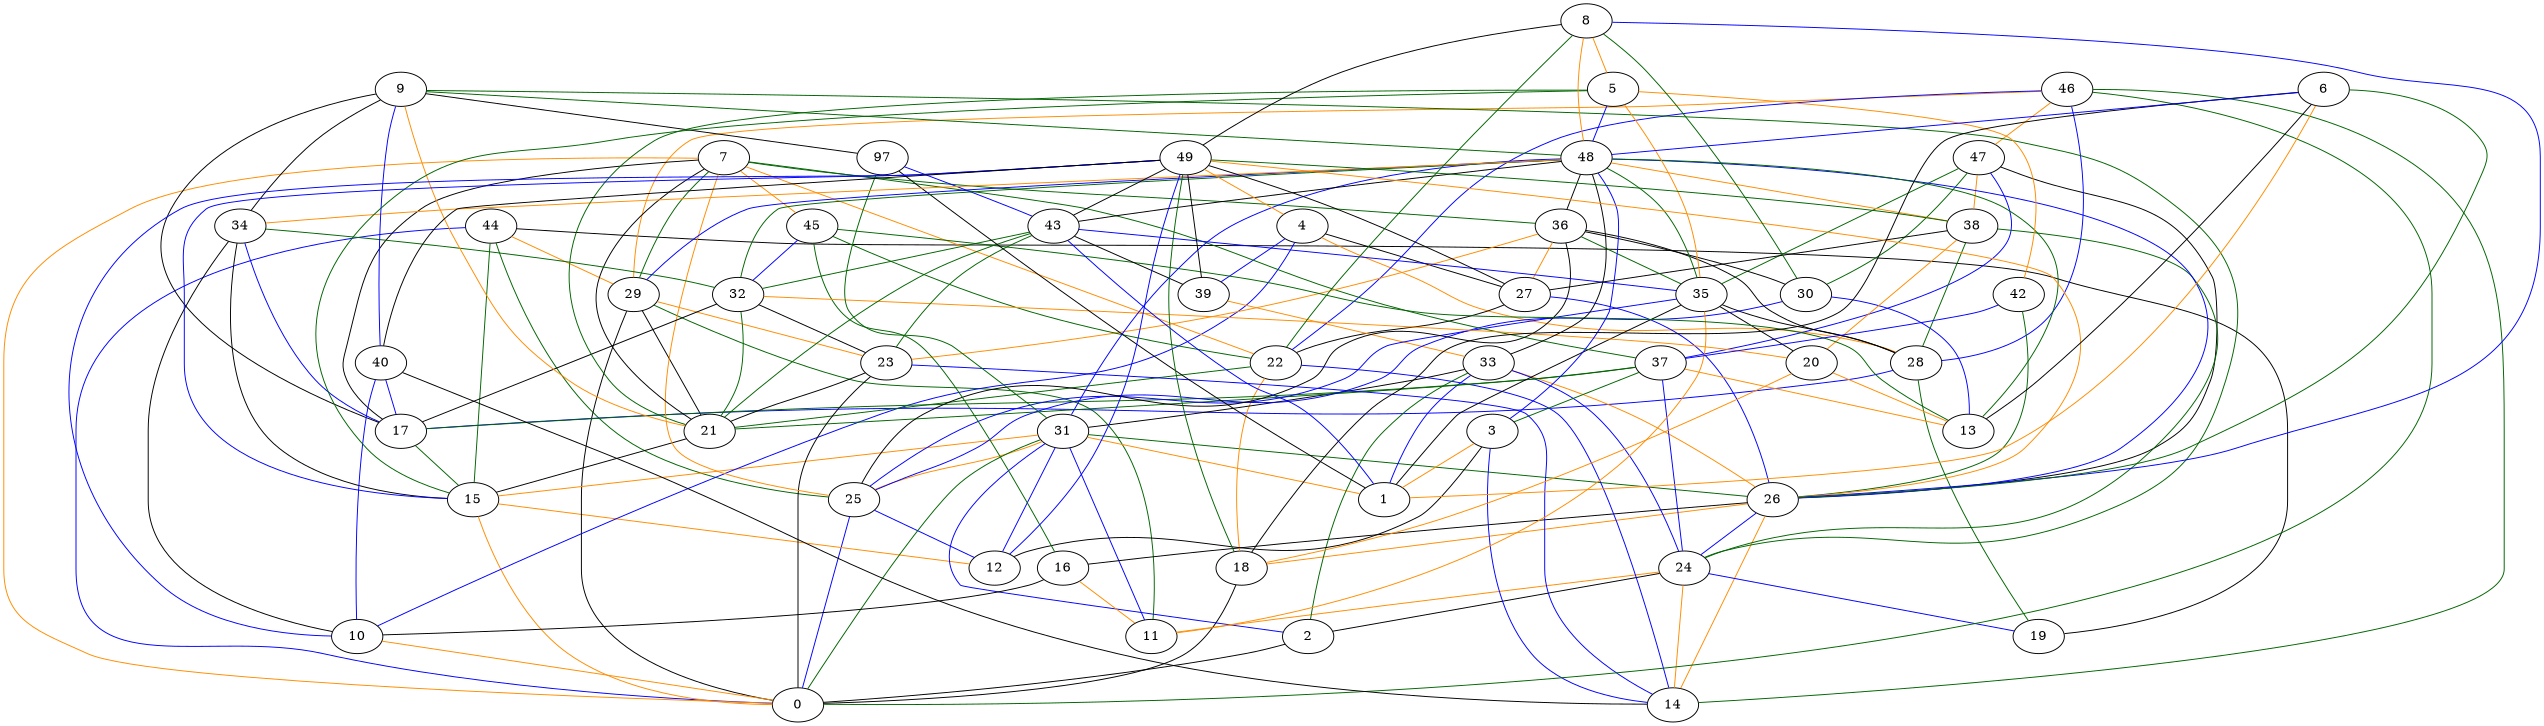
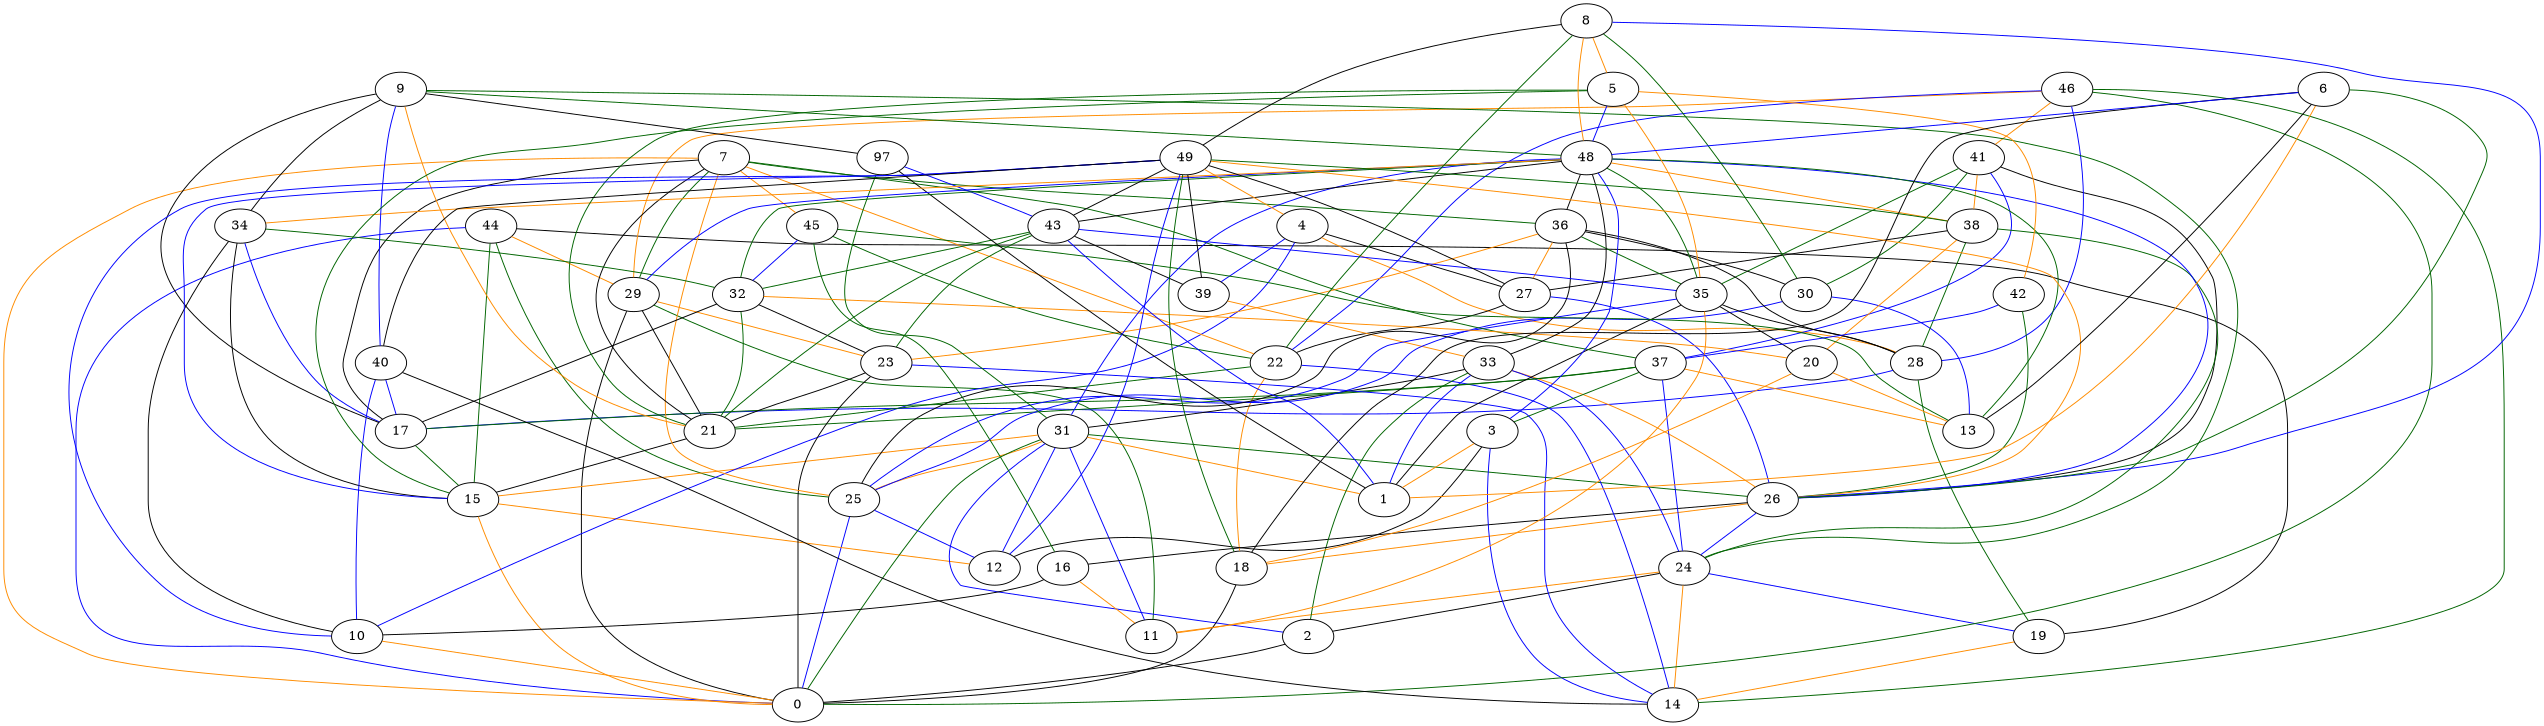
node "47": label "47" -> "41"
edge "26" -- "14": now "19" -- "14"
